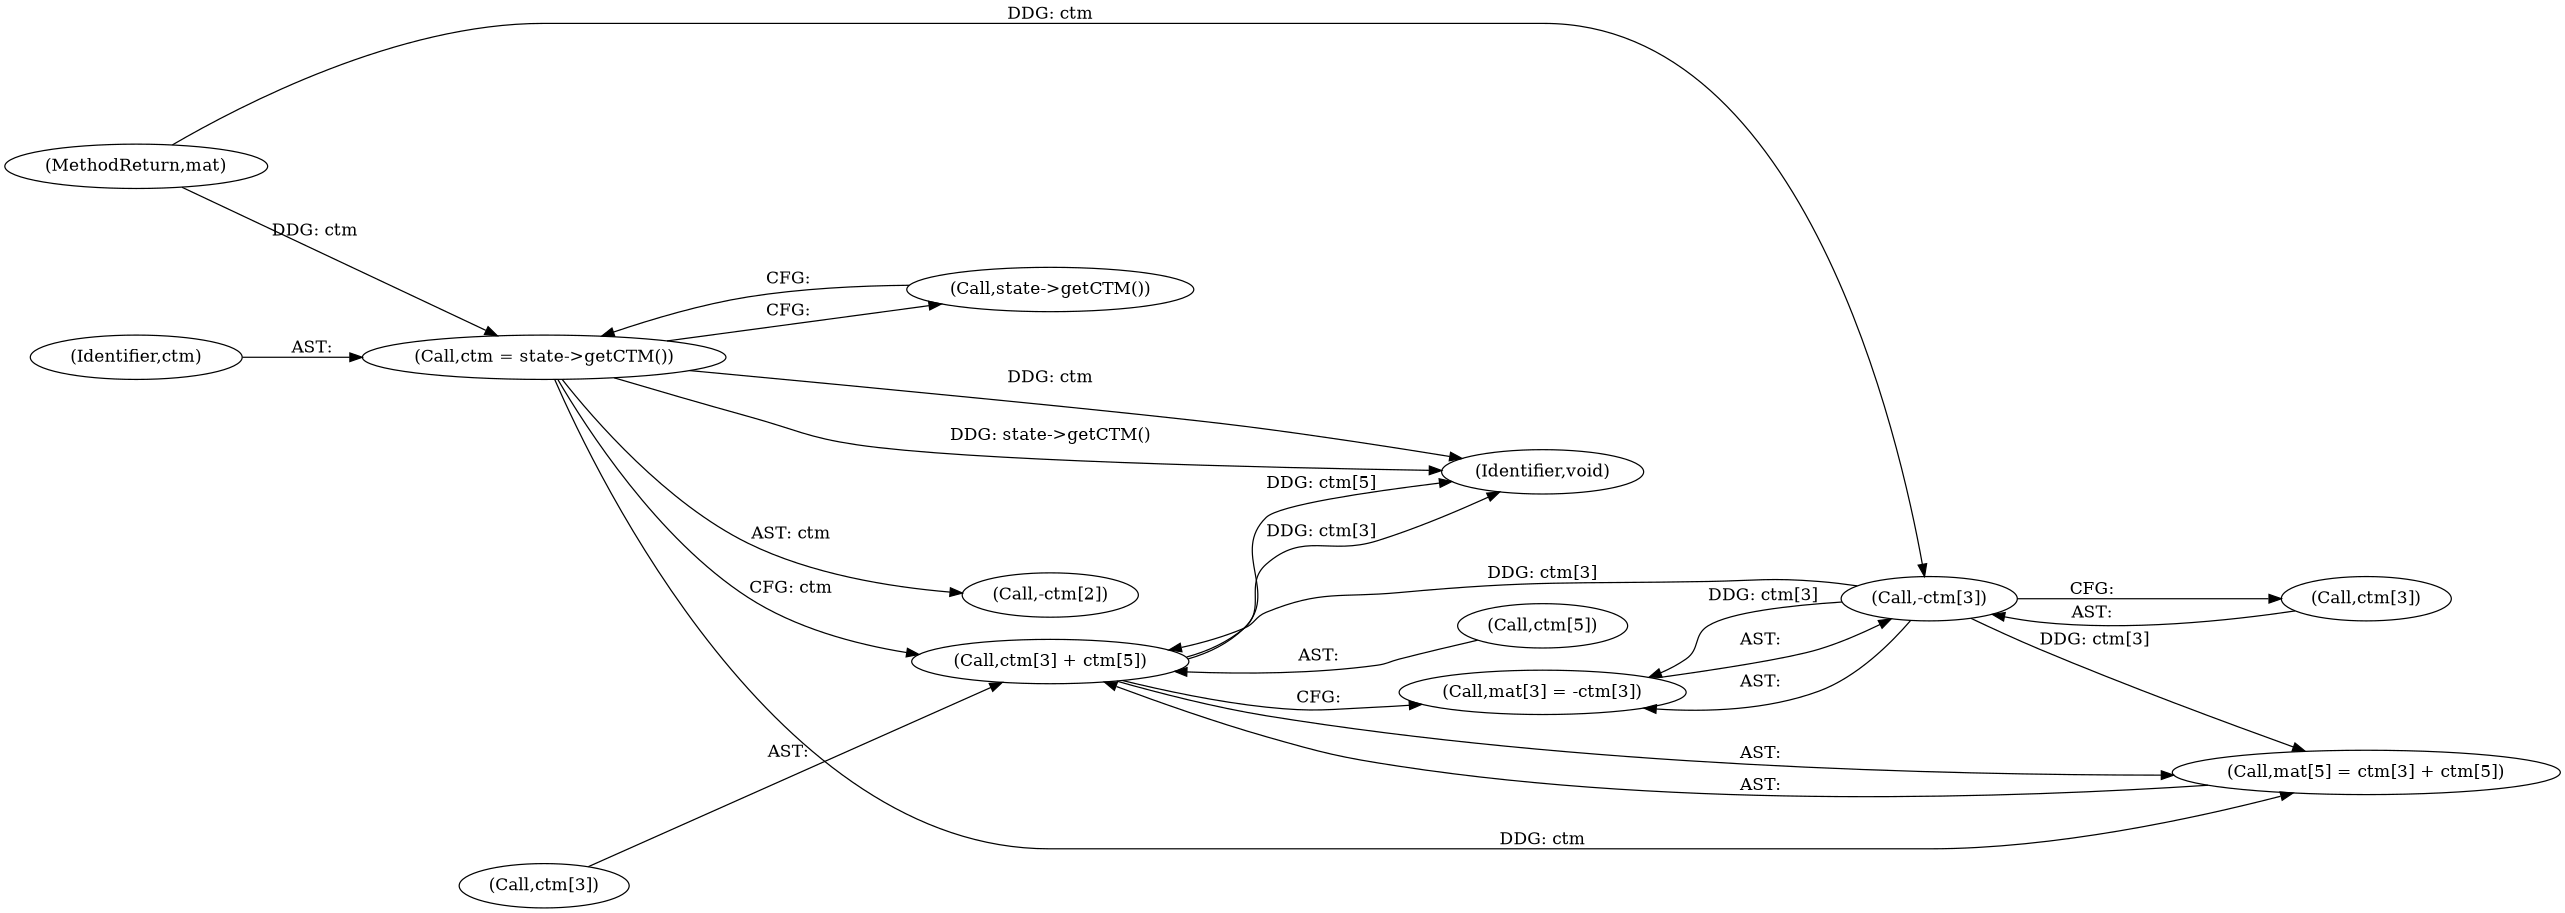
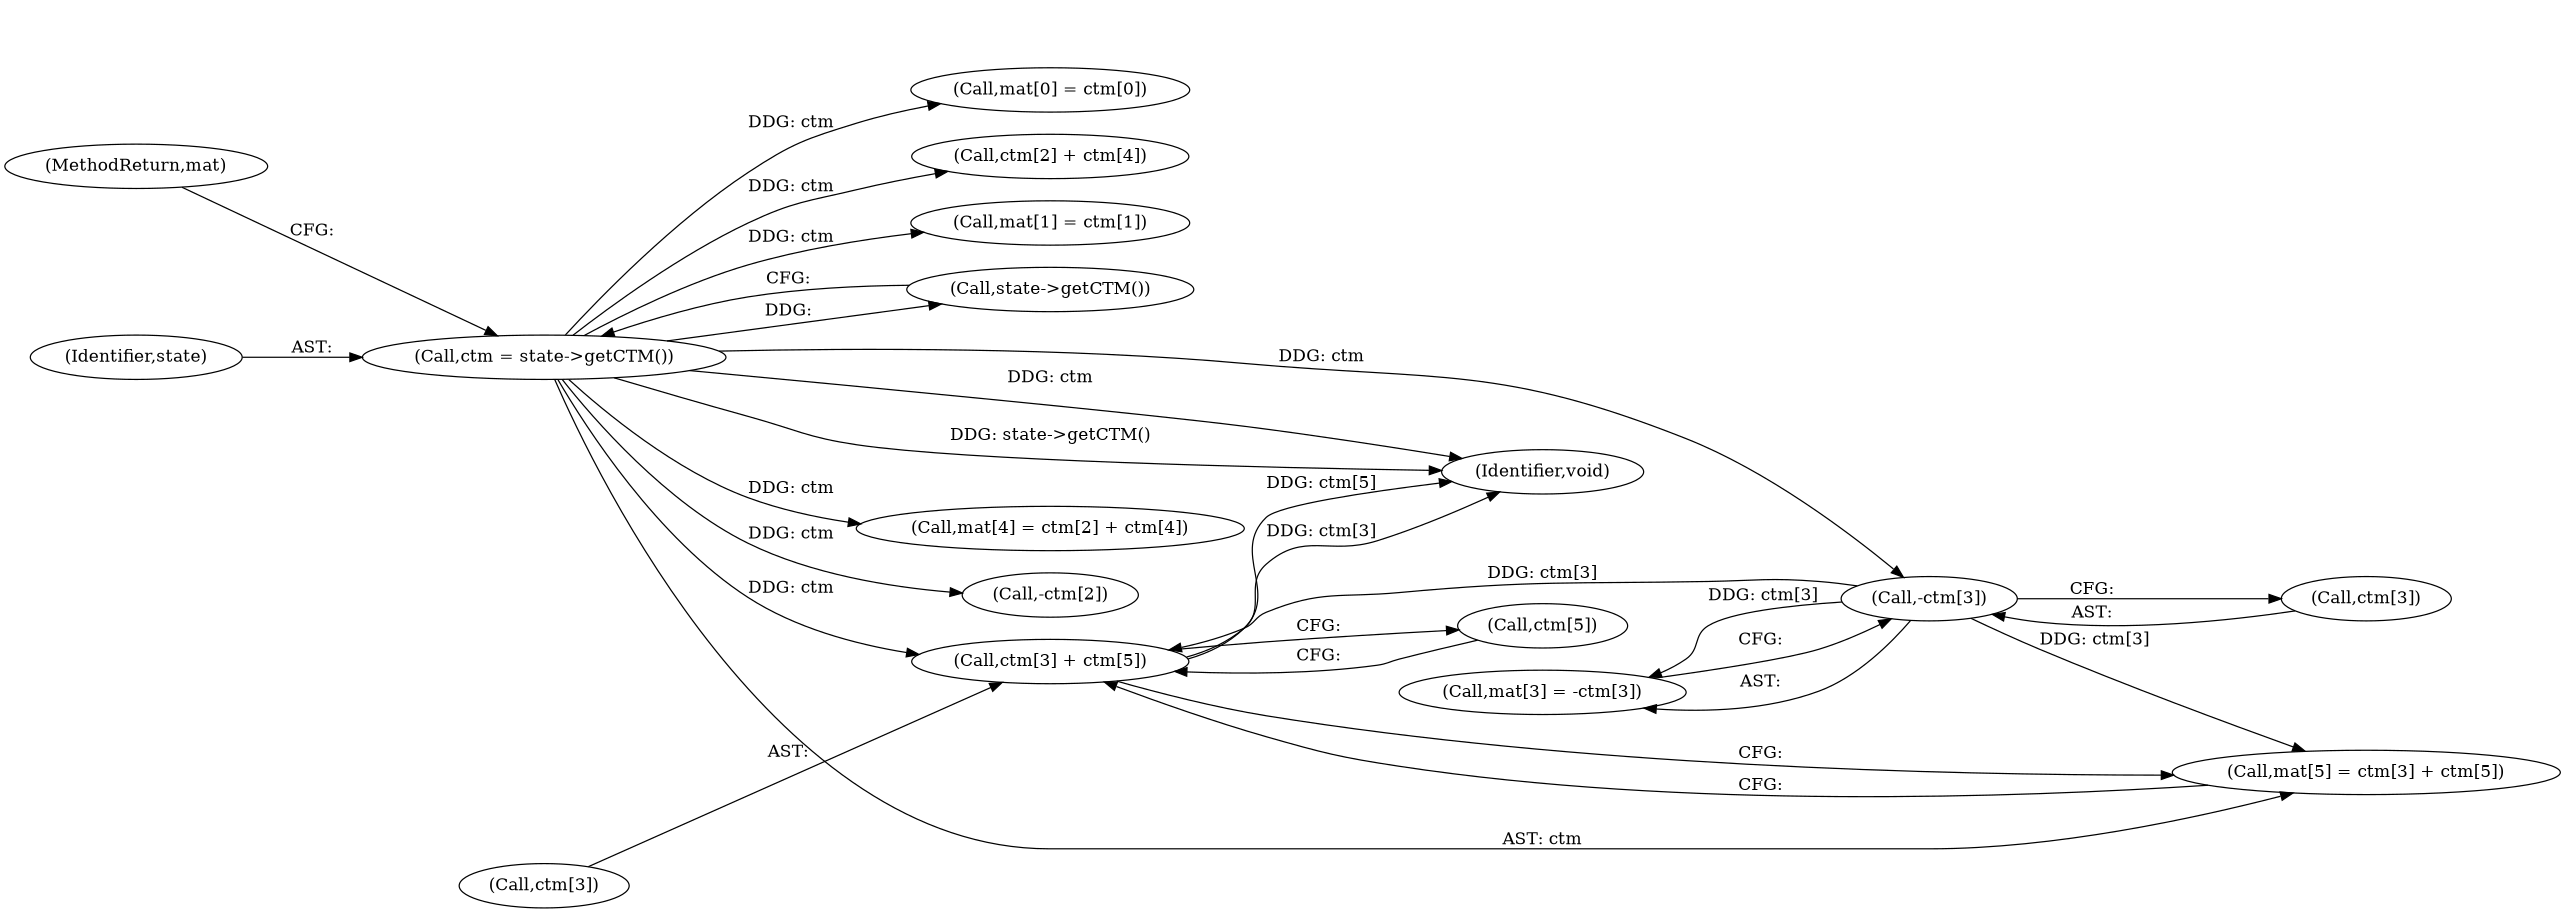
edge "(MethodReturn,mat)" -> "(Call,-ctm[3])": now "(Call,ctm = state->getCTM())" -> "(Call,-ctm[3])"
node "(Call,mat[0] = ctm[0])": added
node "(Call,ctm[2] + ctm[4])": added
node "(Call,mat[1] = ctm[1])": added
edge "(MethodReturn,mat)" -> "(Call,ctm = state->getCTM())": label "DDG: ctm" -> "CFG: "
edge "(Call,ctm = state->getCTM())" -> "(Call,state->getCTM())": label "CFG: " -> "DDG: "
node "(Identifier,ctm)": label "(Identifier,ctm)" -> "(Identifier,state)"
node "(Call,mat[4] = ctm[2] + ctm[4])": added
edge "(Call,ctm = state->getCTM())" -> "(Call,-ctm[2])": label "AST: ctm" -> "DDG: ctm"
edge "(Call,ctm = state->getCTM())" -> "(Call,ctm[3] + ctm[5])": label "CFG: ctm" -> "DDG: ctm"
edge "(Call,mat[3] = -ctm[3])" -> "(Call,-ctm[3])": label "AST: " -> "CFG: "
edge "(Call,ctm[5])" -> "(Call,ctm[3] + ctm[5])": label "AST: " -> "CFG: "
edge "(Call,ctm[3] + ctm[5])" -> "(Call,mat[3] = -ctm[3])": now "(Call,ctm[3] + ctm[5])" -> "(Call,ctm[5])"
edge "(Call,ctm[3] + ctm[5])" -> "(Call,mat[5] = ctm[3] + ctm[5])": label "AST: " -> "CFG: "
edge "(Call,mat[5] = ctm[3] + ctm[5])" -> "(Call,ctm[3] + ctm[5])": label "AST: " -> "CFG: "
edge "(Call,ctm = state->getCTM())" -> "(Call,mat[5] = ctm[3] + ctm[5])": label "DDG: ctm" -> "AST: ctm"
